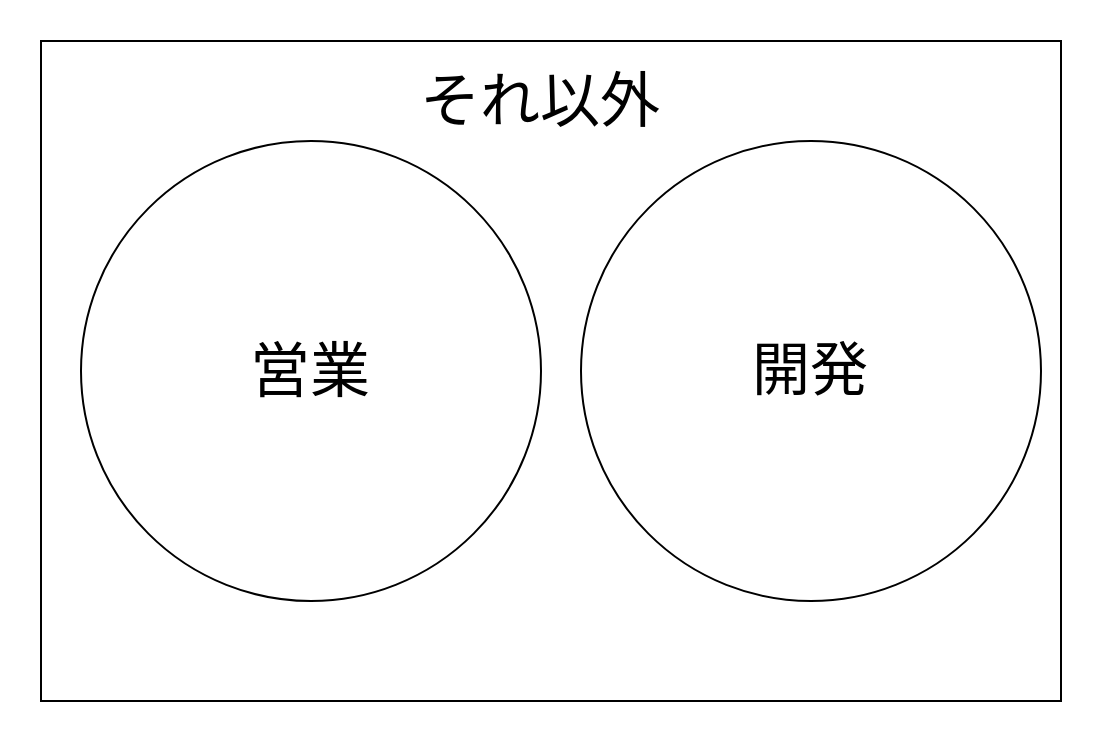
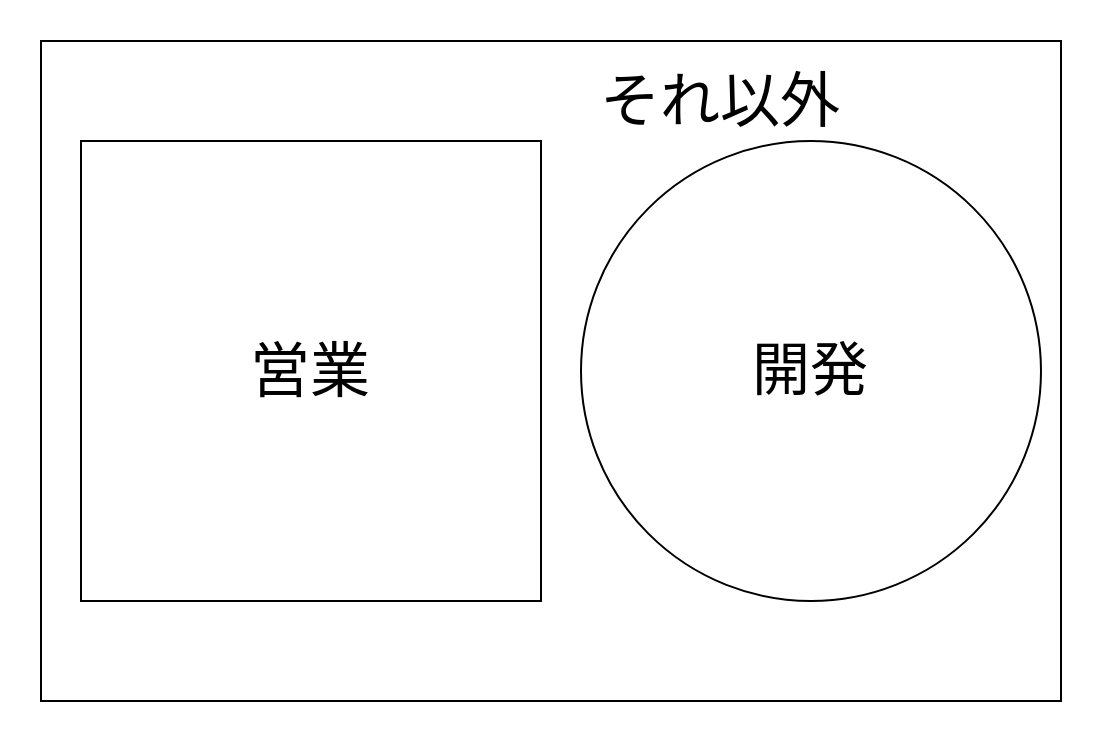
node "それ以外": moved (541, 101) -> (721, 101)
node "営業": shape ellipse -> rectangle
